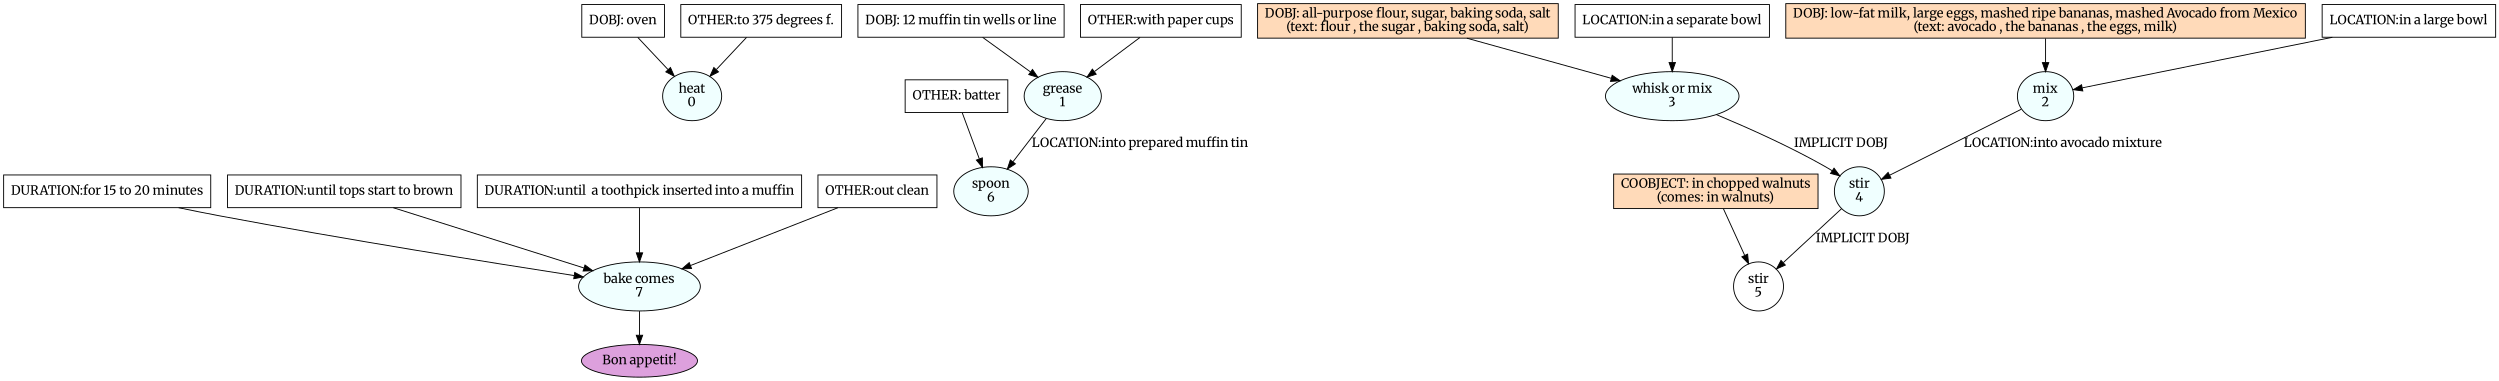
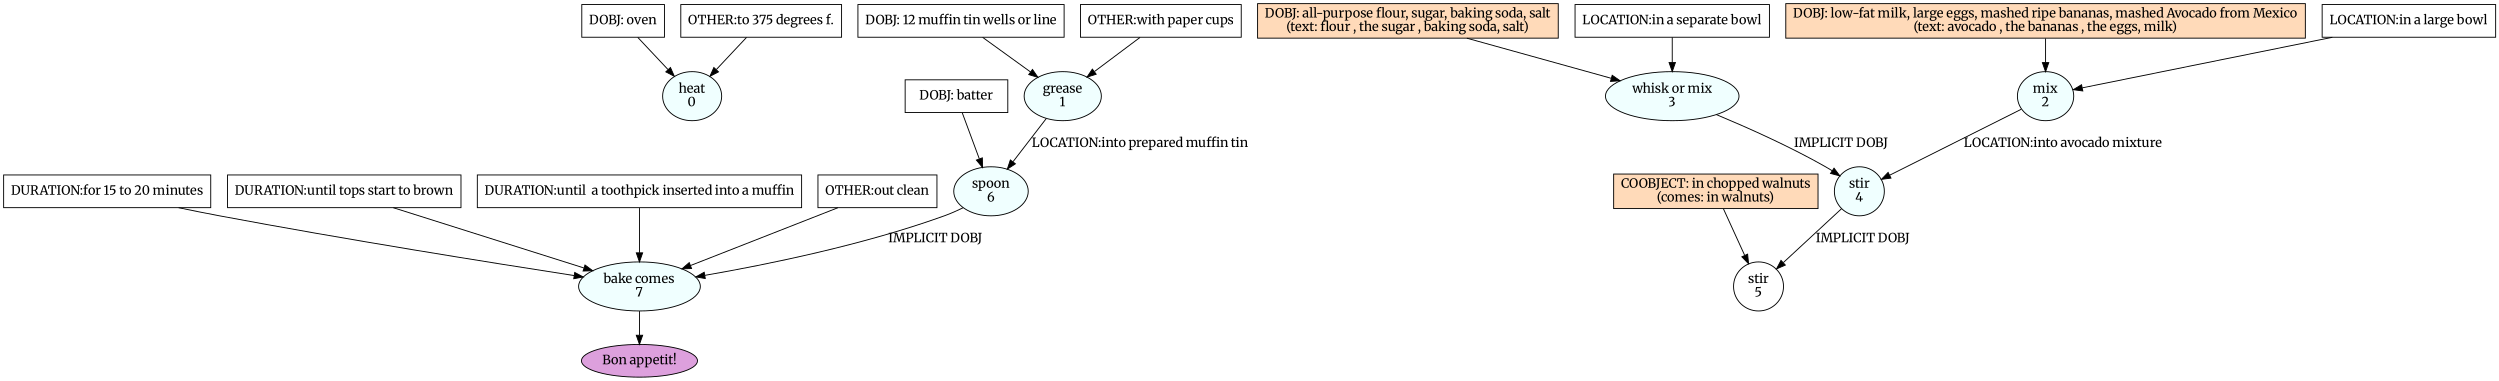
node "OTHER: batter": label "OTHER: batter" -> "DOBJ: batter"
edge "spoon 6" -> "bake comes 7": added, label "IMPLICIT DOBJ"
